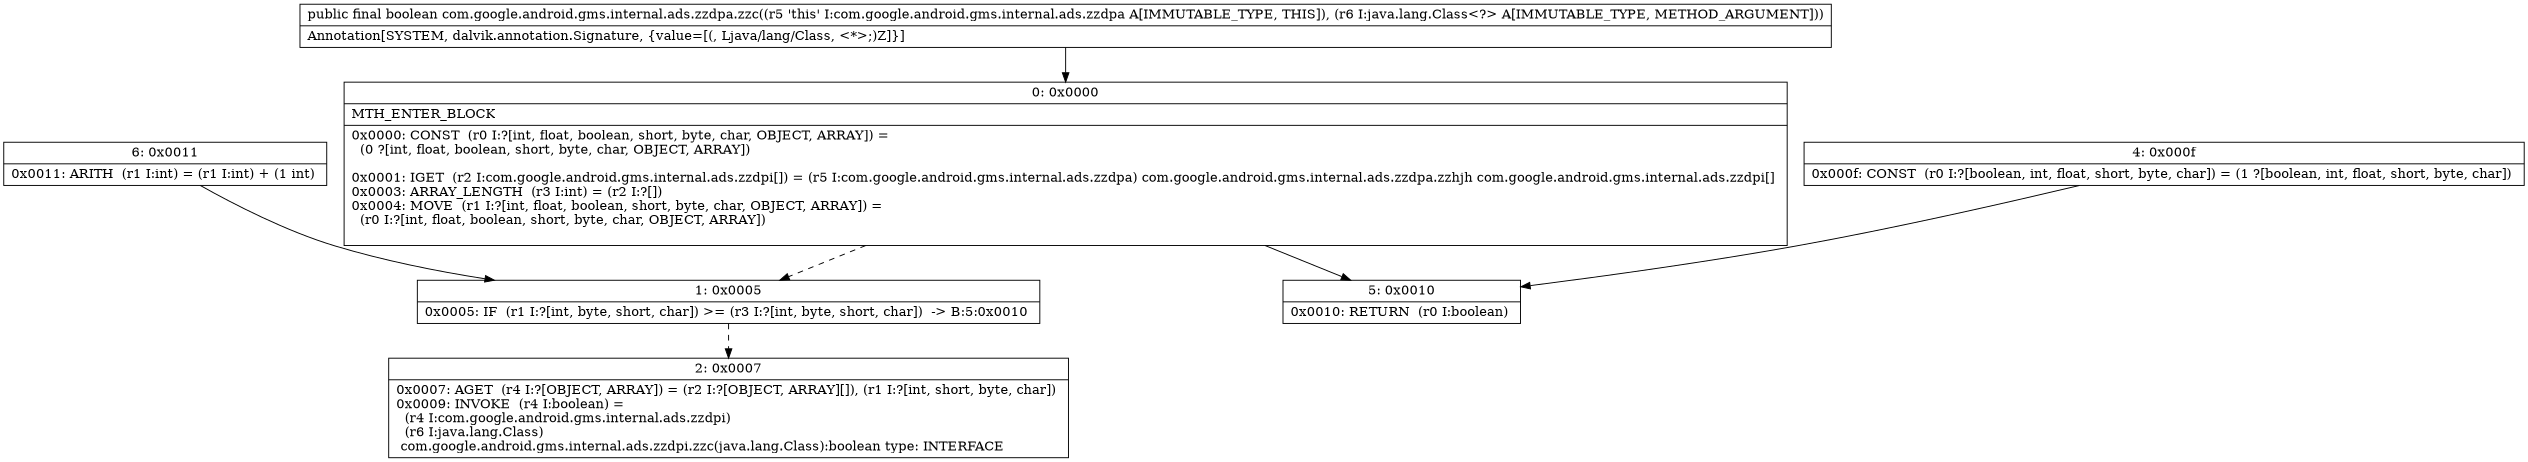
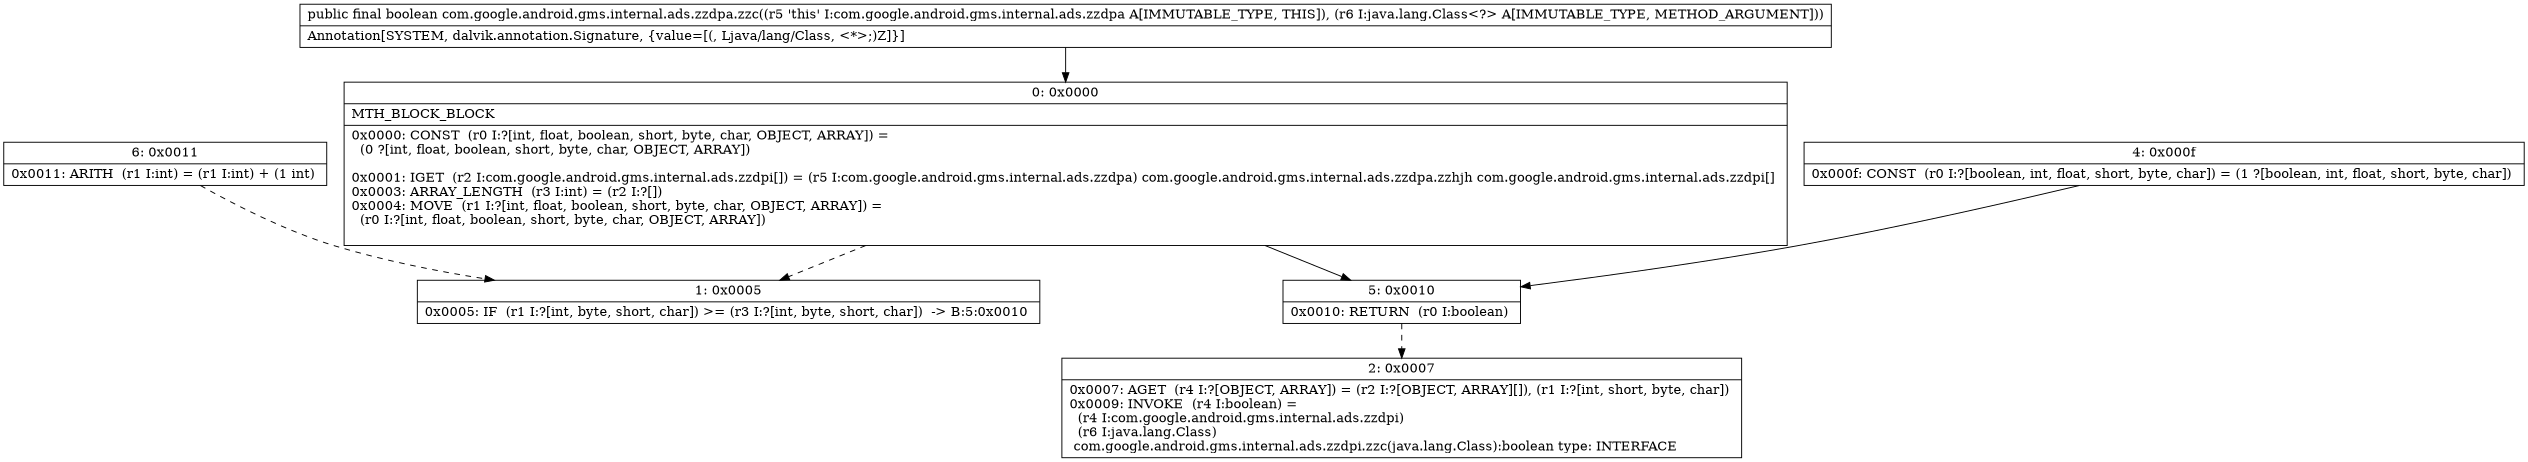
node "0: 0x0000": text "MTH_ENTER_BLOCK" -> "MTH_BLOCK_BLOCK"
edge "6: 0x0011" -> "1: 0x0005": style solid -> dashed
edge "1: 0x0005" -> "2: 0x0007": now "5: 0x0010" -> "2: 0x0007"
